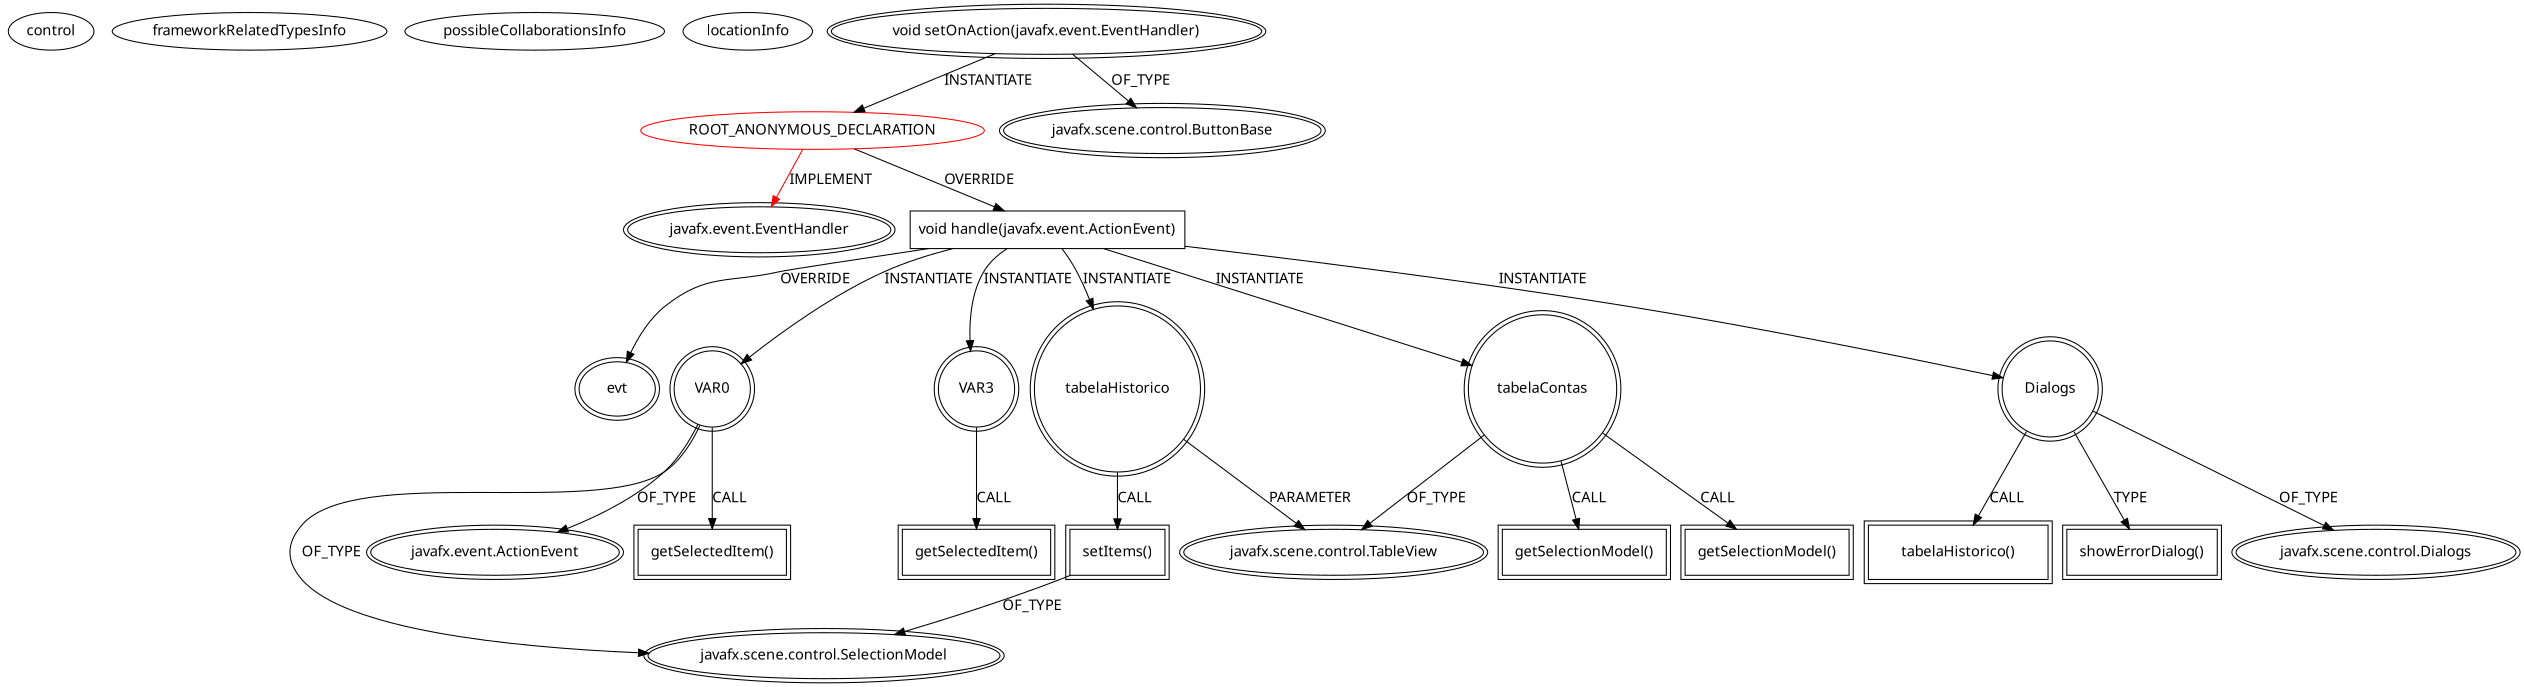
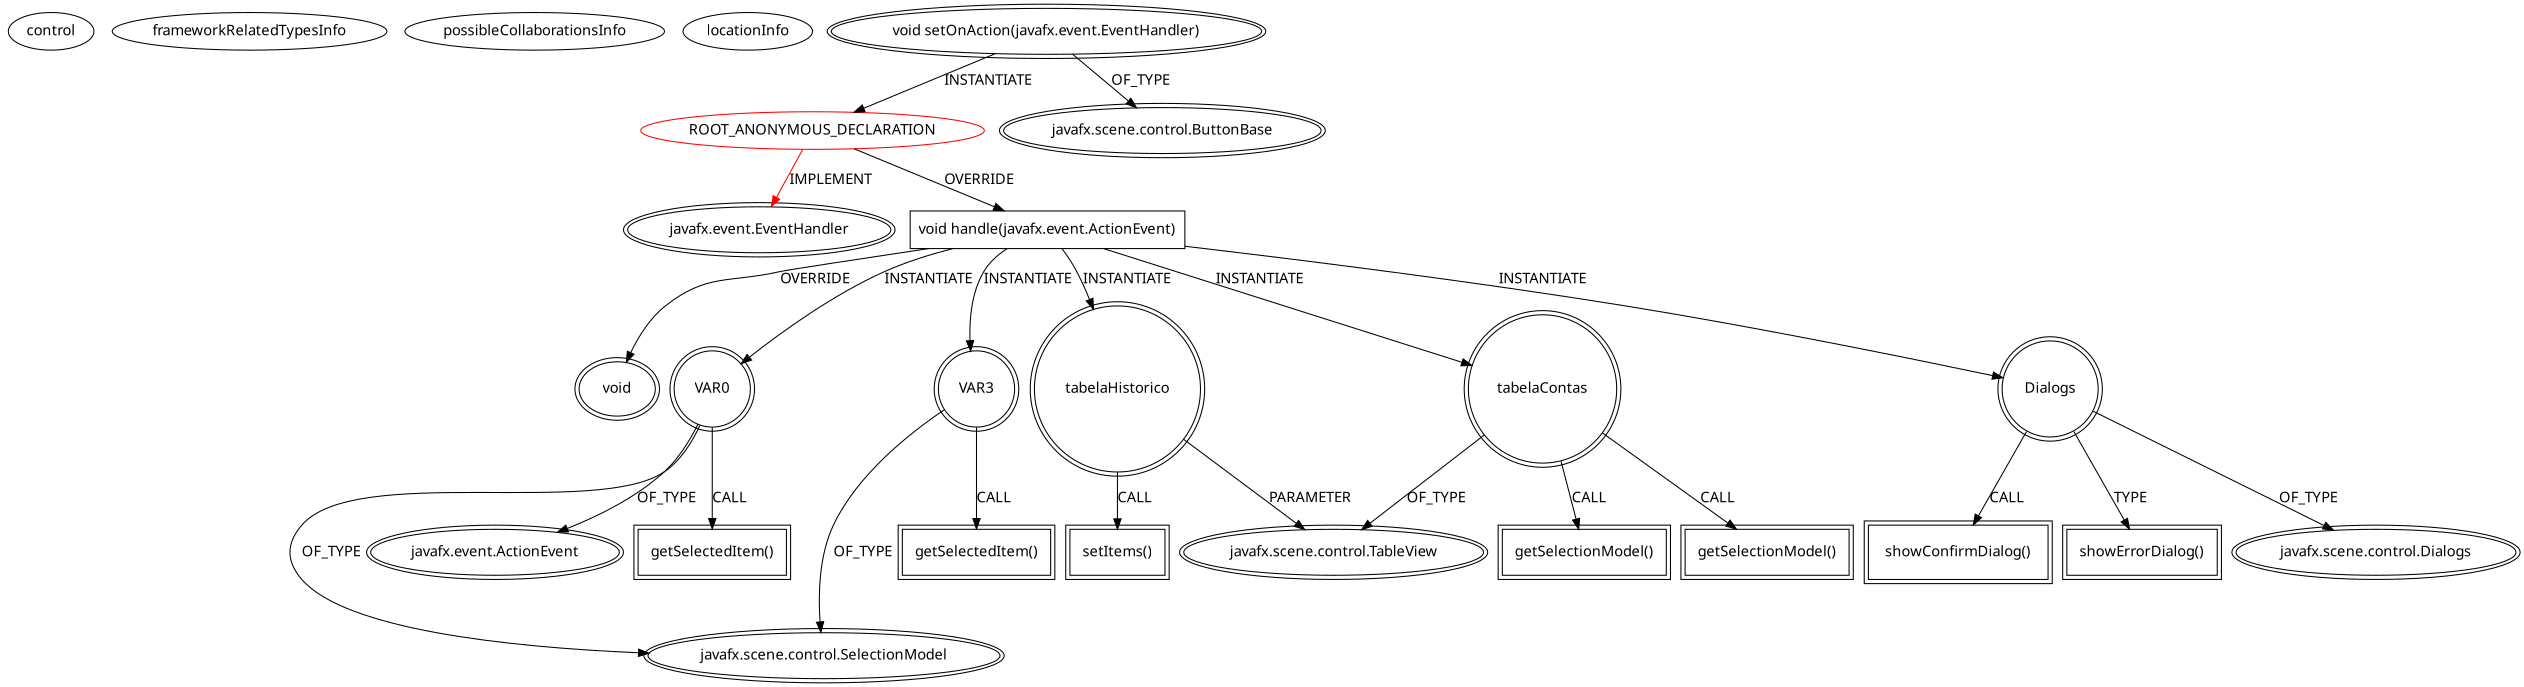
node "evt": label "evt" -> "void"
node "tabelaHistorico()": label "tabelaHistorico()" -> "showConfirmDialog()"
edge "setItems()" -> "javafx.scene.control.SelectionModel": now "VAR3" -> "javafx.scene.control.SelectionModel"
